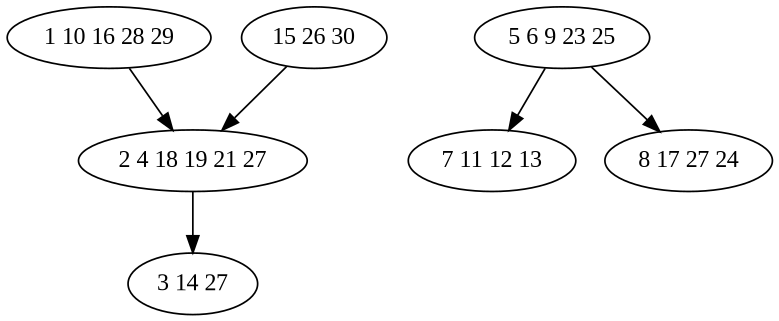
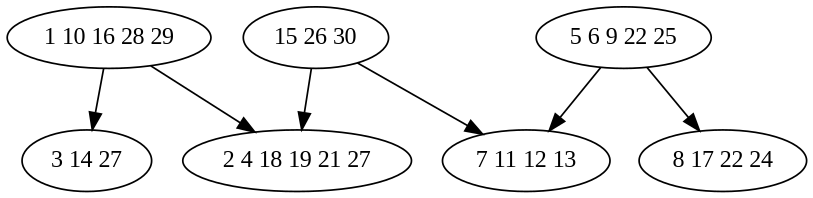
node "5 6 9 23 25": label "5 6 9 23 25" -> "5 6 9 22 25"
edge "15 26 30" -> "7 11 12 13": added
node "8 17 27 24": label "8 17 27 24" -> "8 17 22 24"
edge "2 4 18 19 21 27" -> "3 14 27": now "1 10 16 28 29" -> "3 14 27"
